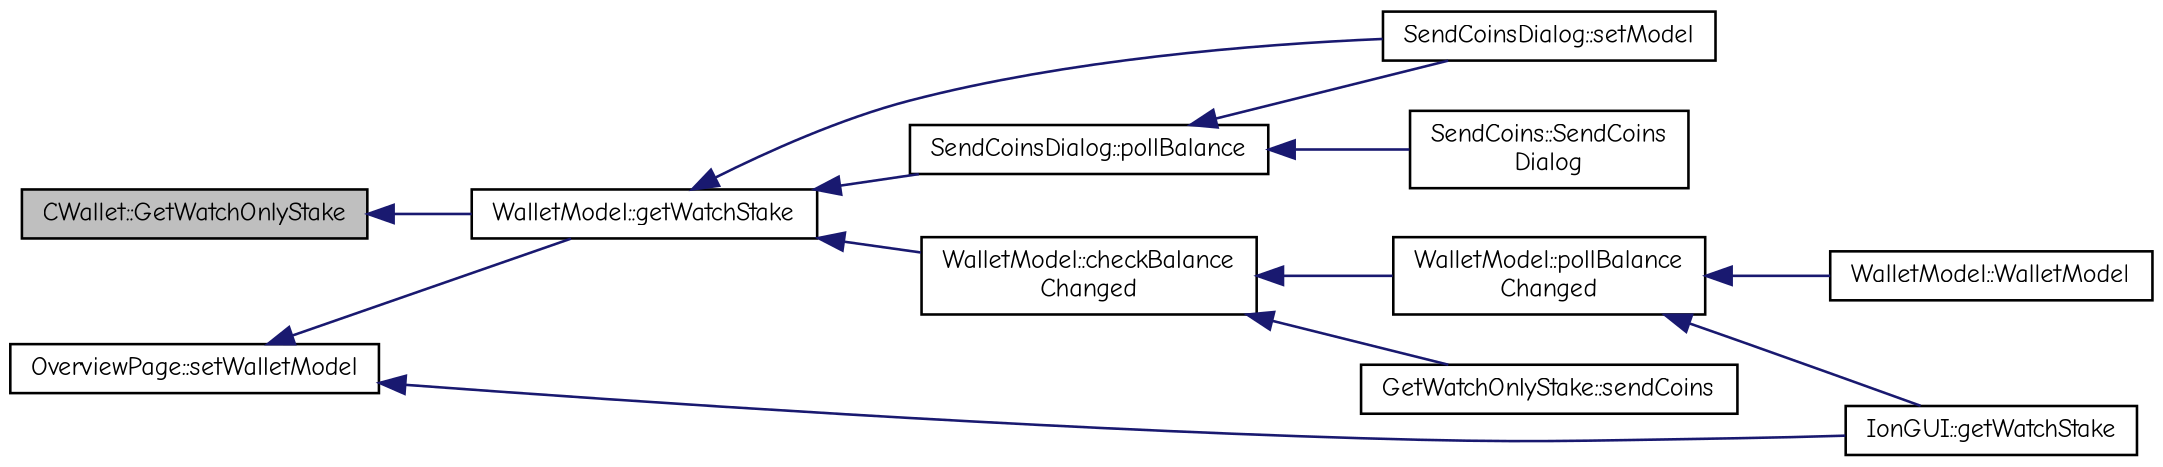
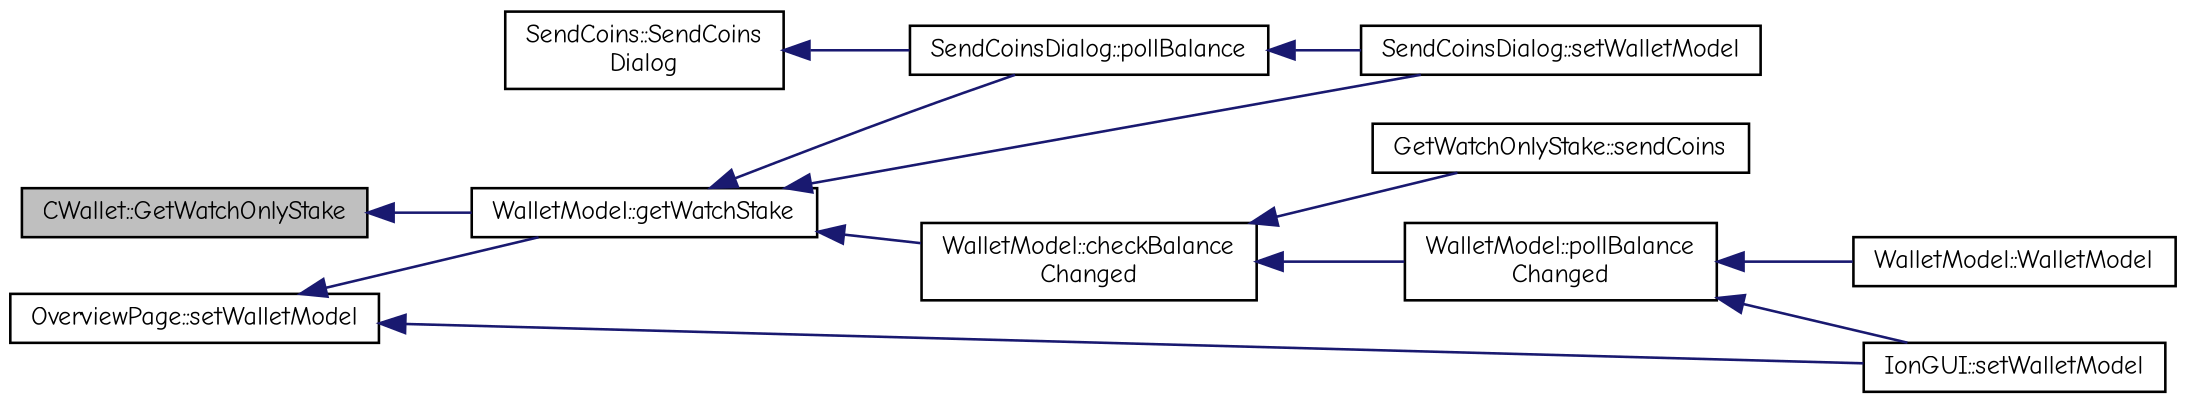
node "SendCoinsDialog::setModel": label "SendCoinsDialog::setModel" -> "SendCoinsDialog::setWalletModel"
edge "SendCoins::SendCoins Dialog" -> "SendCoinsDialog::pollBalance": reversed
node "IonGUI::getWatchStake": label "IonGUI::getWatchStake" -> "IonGUI::setWalletModel"
